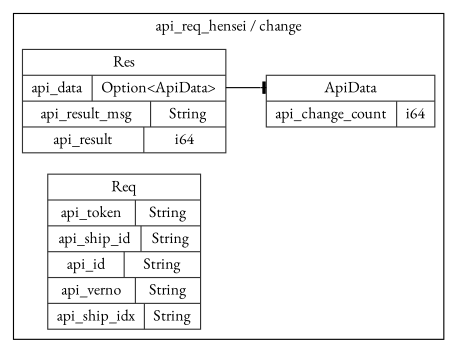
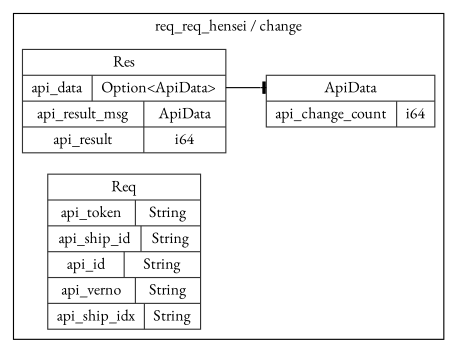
cluster "api_req_hensei / change": label "api_req_hensei / change" -> "req_req_hensei / change"
node "Res": text "String" -> "ApiData"
